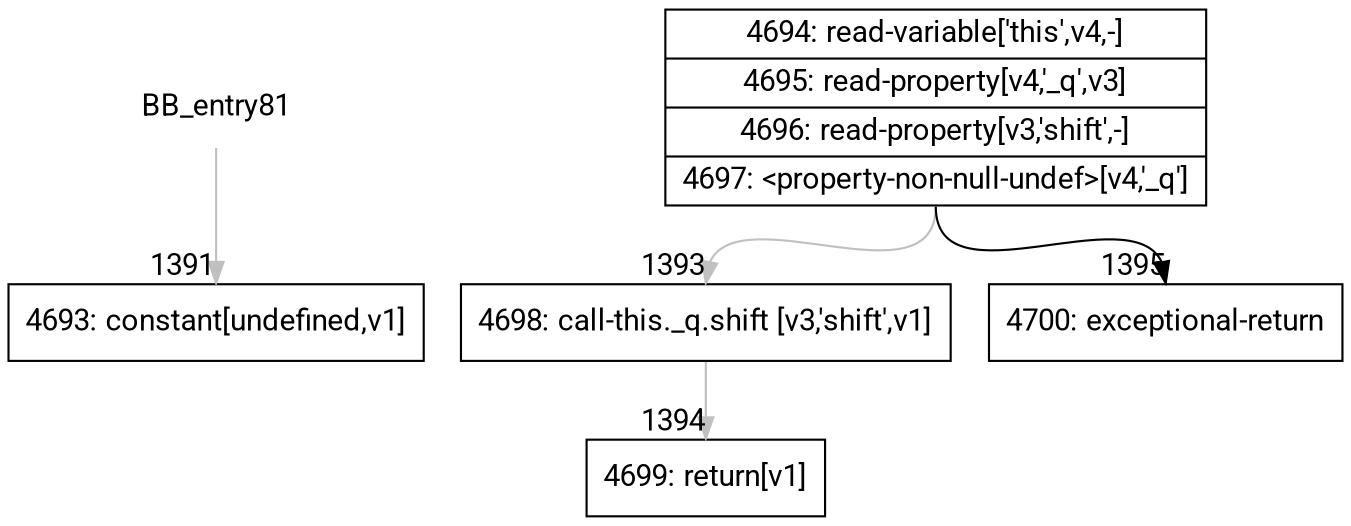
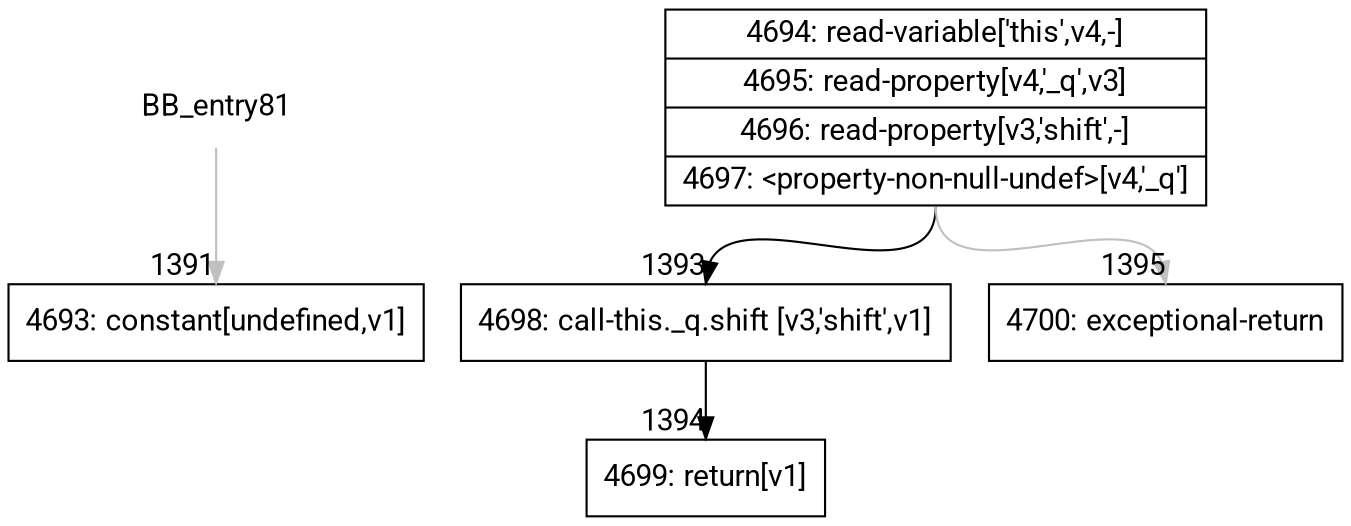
edge "4694: read-variable['this',v4,-]" -> "4698: call-this._q.shift [v3,'shift',v1]": color gray -> black
edge "4694: read-variable['this',v4,-]" -> "4700: exceptional-return": color black -> gray
edge "4698: call-this._q.shift [v3,'shift',v1]" -> "4699: return[v1]": color gray -> black
